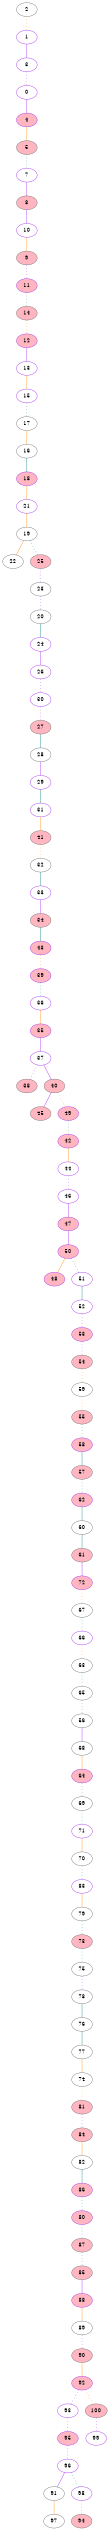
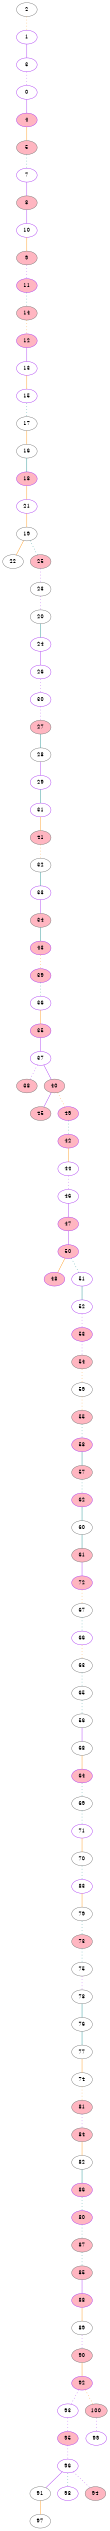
edge "98" -- "94": now "96" -- "94"
